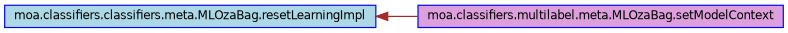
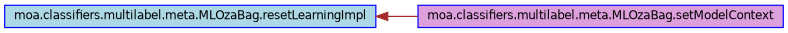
node "moa.classifiers.classifiers.meta.MLOzaBag.resetLearningImpl": label "moa.classifiers.classifiers.meta.MLOzaBag.resetLearningImpl" -> "moa.classifiers.multilabel.meta.MLOzaBag.resetLearningImpl"
